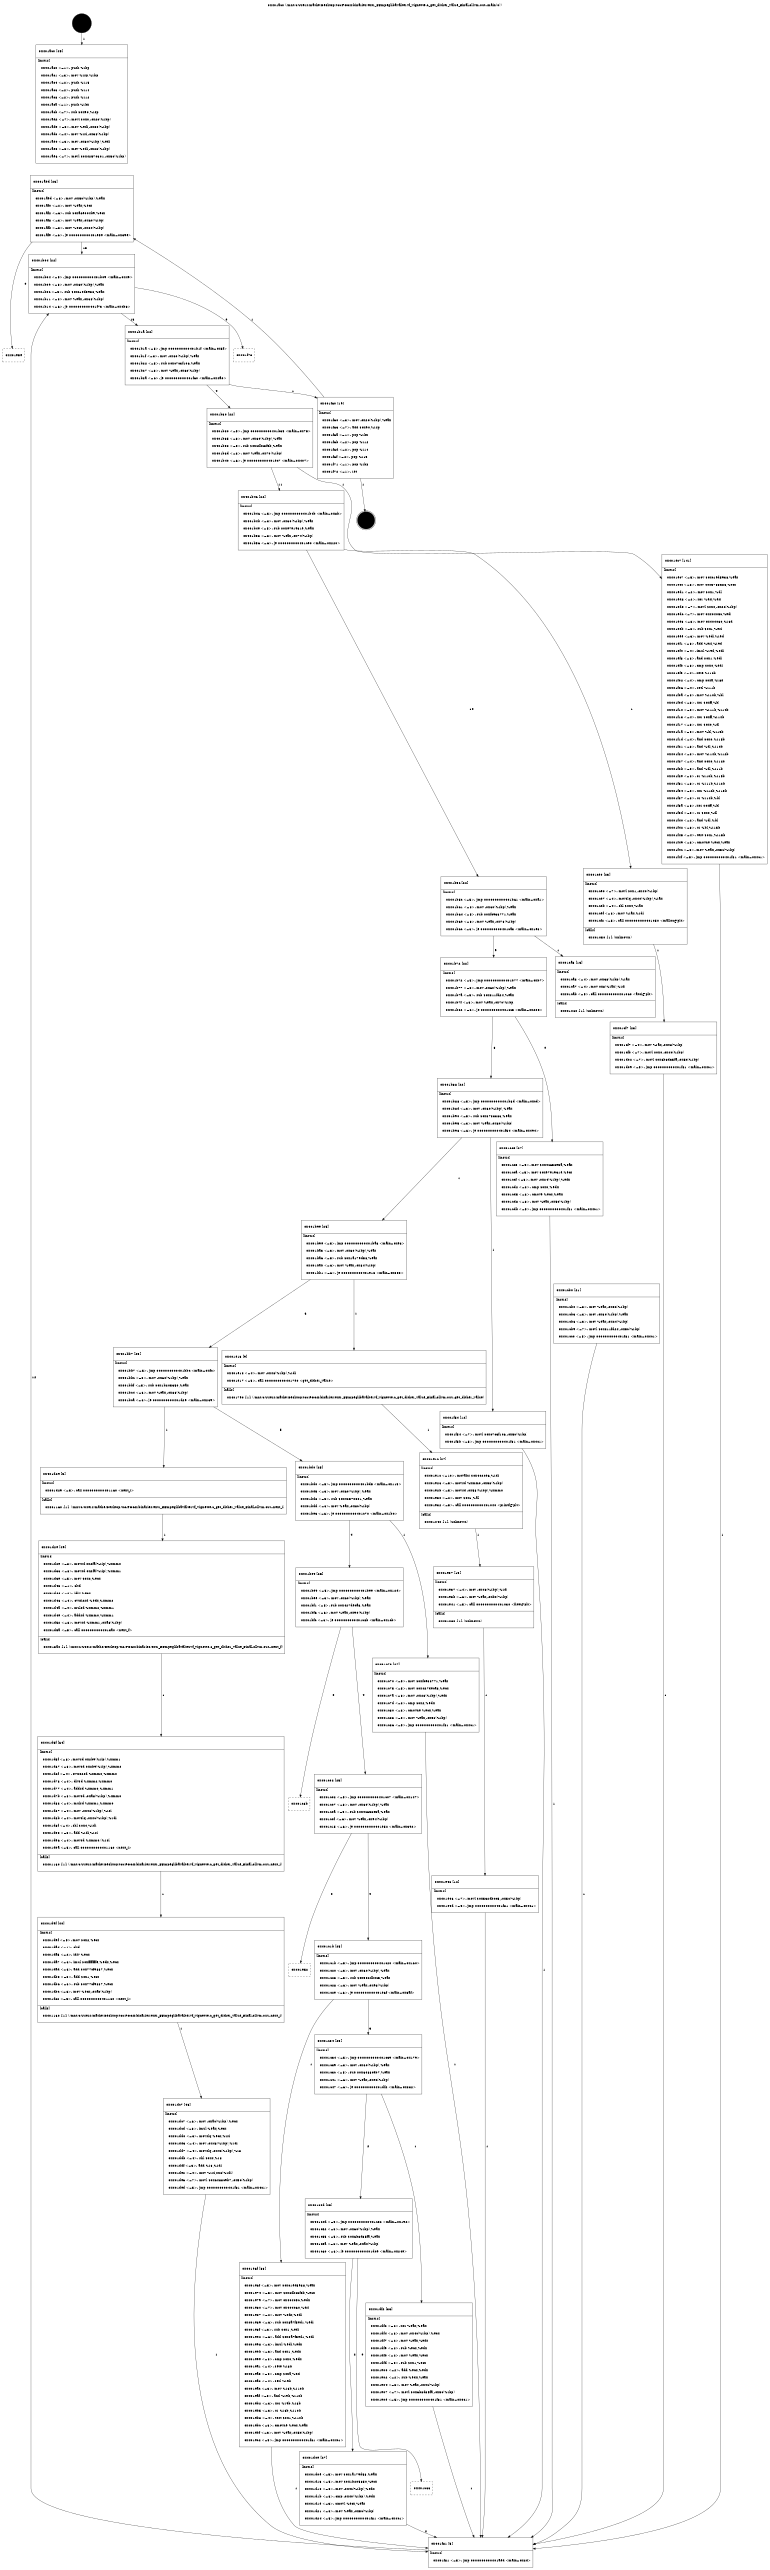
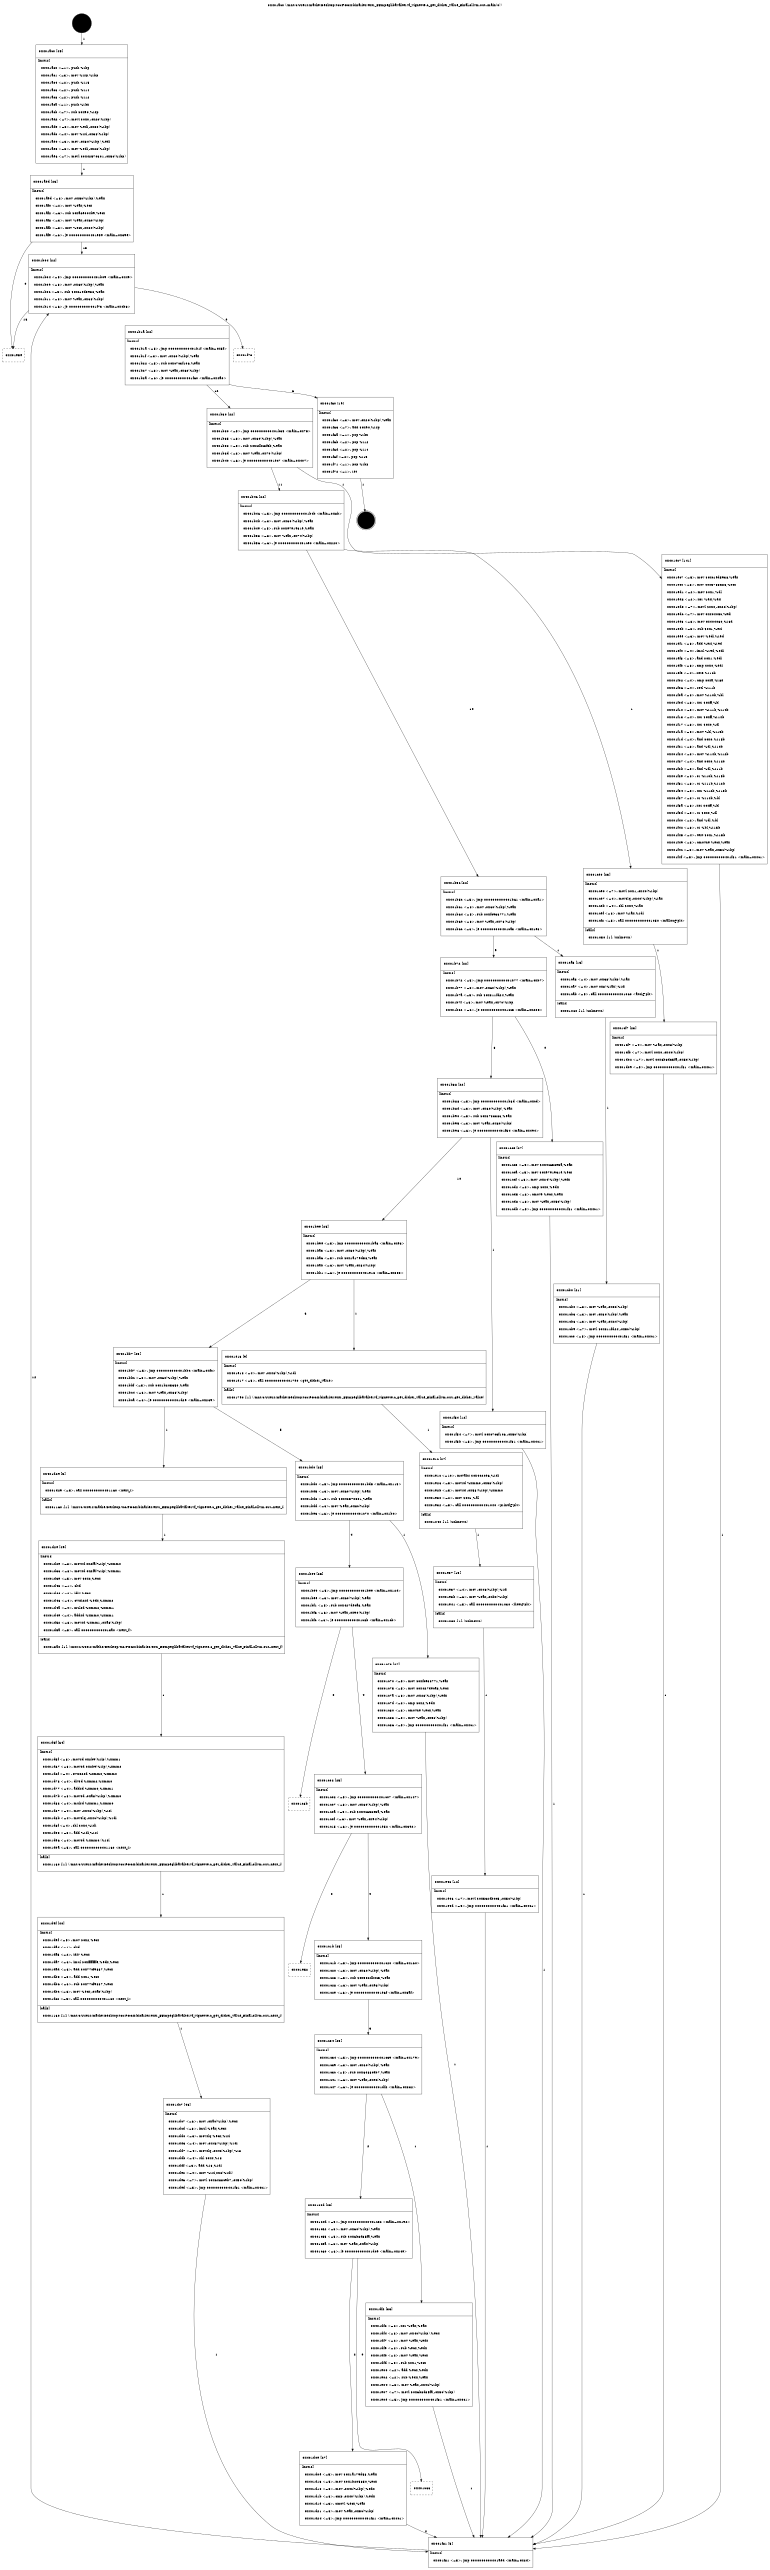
edge "0x401f60 [19]" -> "0x401aed [23]": now "0x401ac0 [45]" -> "0x401aed [23]"
edge "0x401b04 [22]" -> "0x401b1a [22]": now "0x401b04 [22]" -> "0x401e5e"
edge "0x401b1a [22]" -> "0x401b30 [22]": label " 4" -> " 12"
edge "0x401b1a [22]" -> "0x401f60 [19]": label " 1" -> " 6"
edge "0x401ca3 [13]" -> "0x401cb0 [21]": added, label "1"
edge "0x401b88 [22]" -> "0x401b9e [25]": label " 7" -> " 10"
node "0x401e6f [88]": removed
